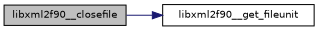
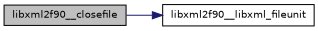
node "libxml2f90__get_fileunit": label "libxml2f90__get_fileunit" -> "libxml2f90__libxml_fileunit"
